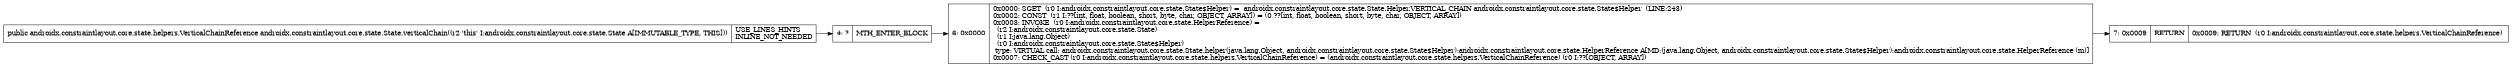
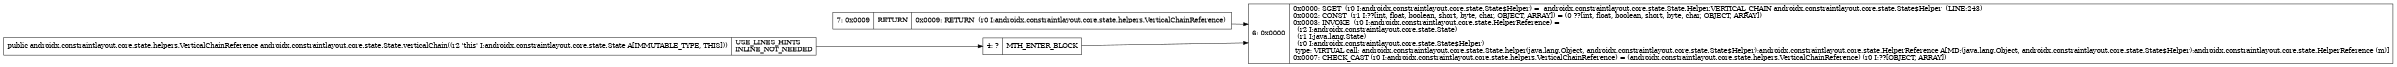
edge "6: 0x0000" -> "7: 0x0009": reversed
node "6: 0x0000": text "(r1 I:java.lang.Object)" -> "(r1 I:java.lang.State)"
